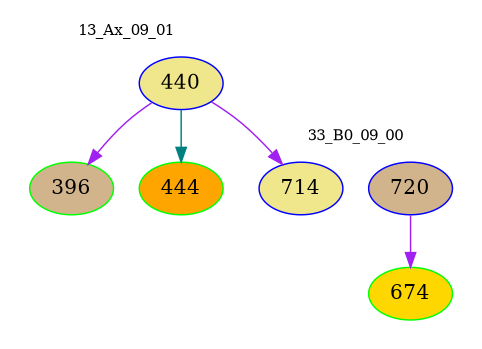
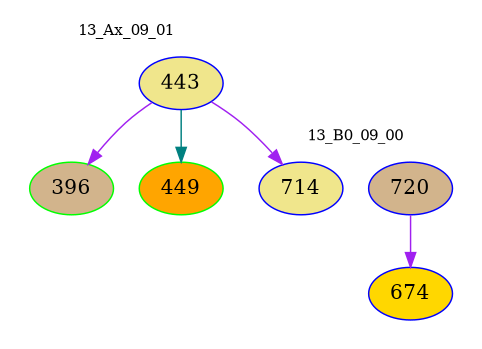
node "440": label "440" -> "443"
cluster "33_B0_09_00": label "33_B0_09_00" -> "13_B0_09_00"
node "444": label "444" -> "449"
node "674": color green -> blue
